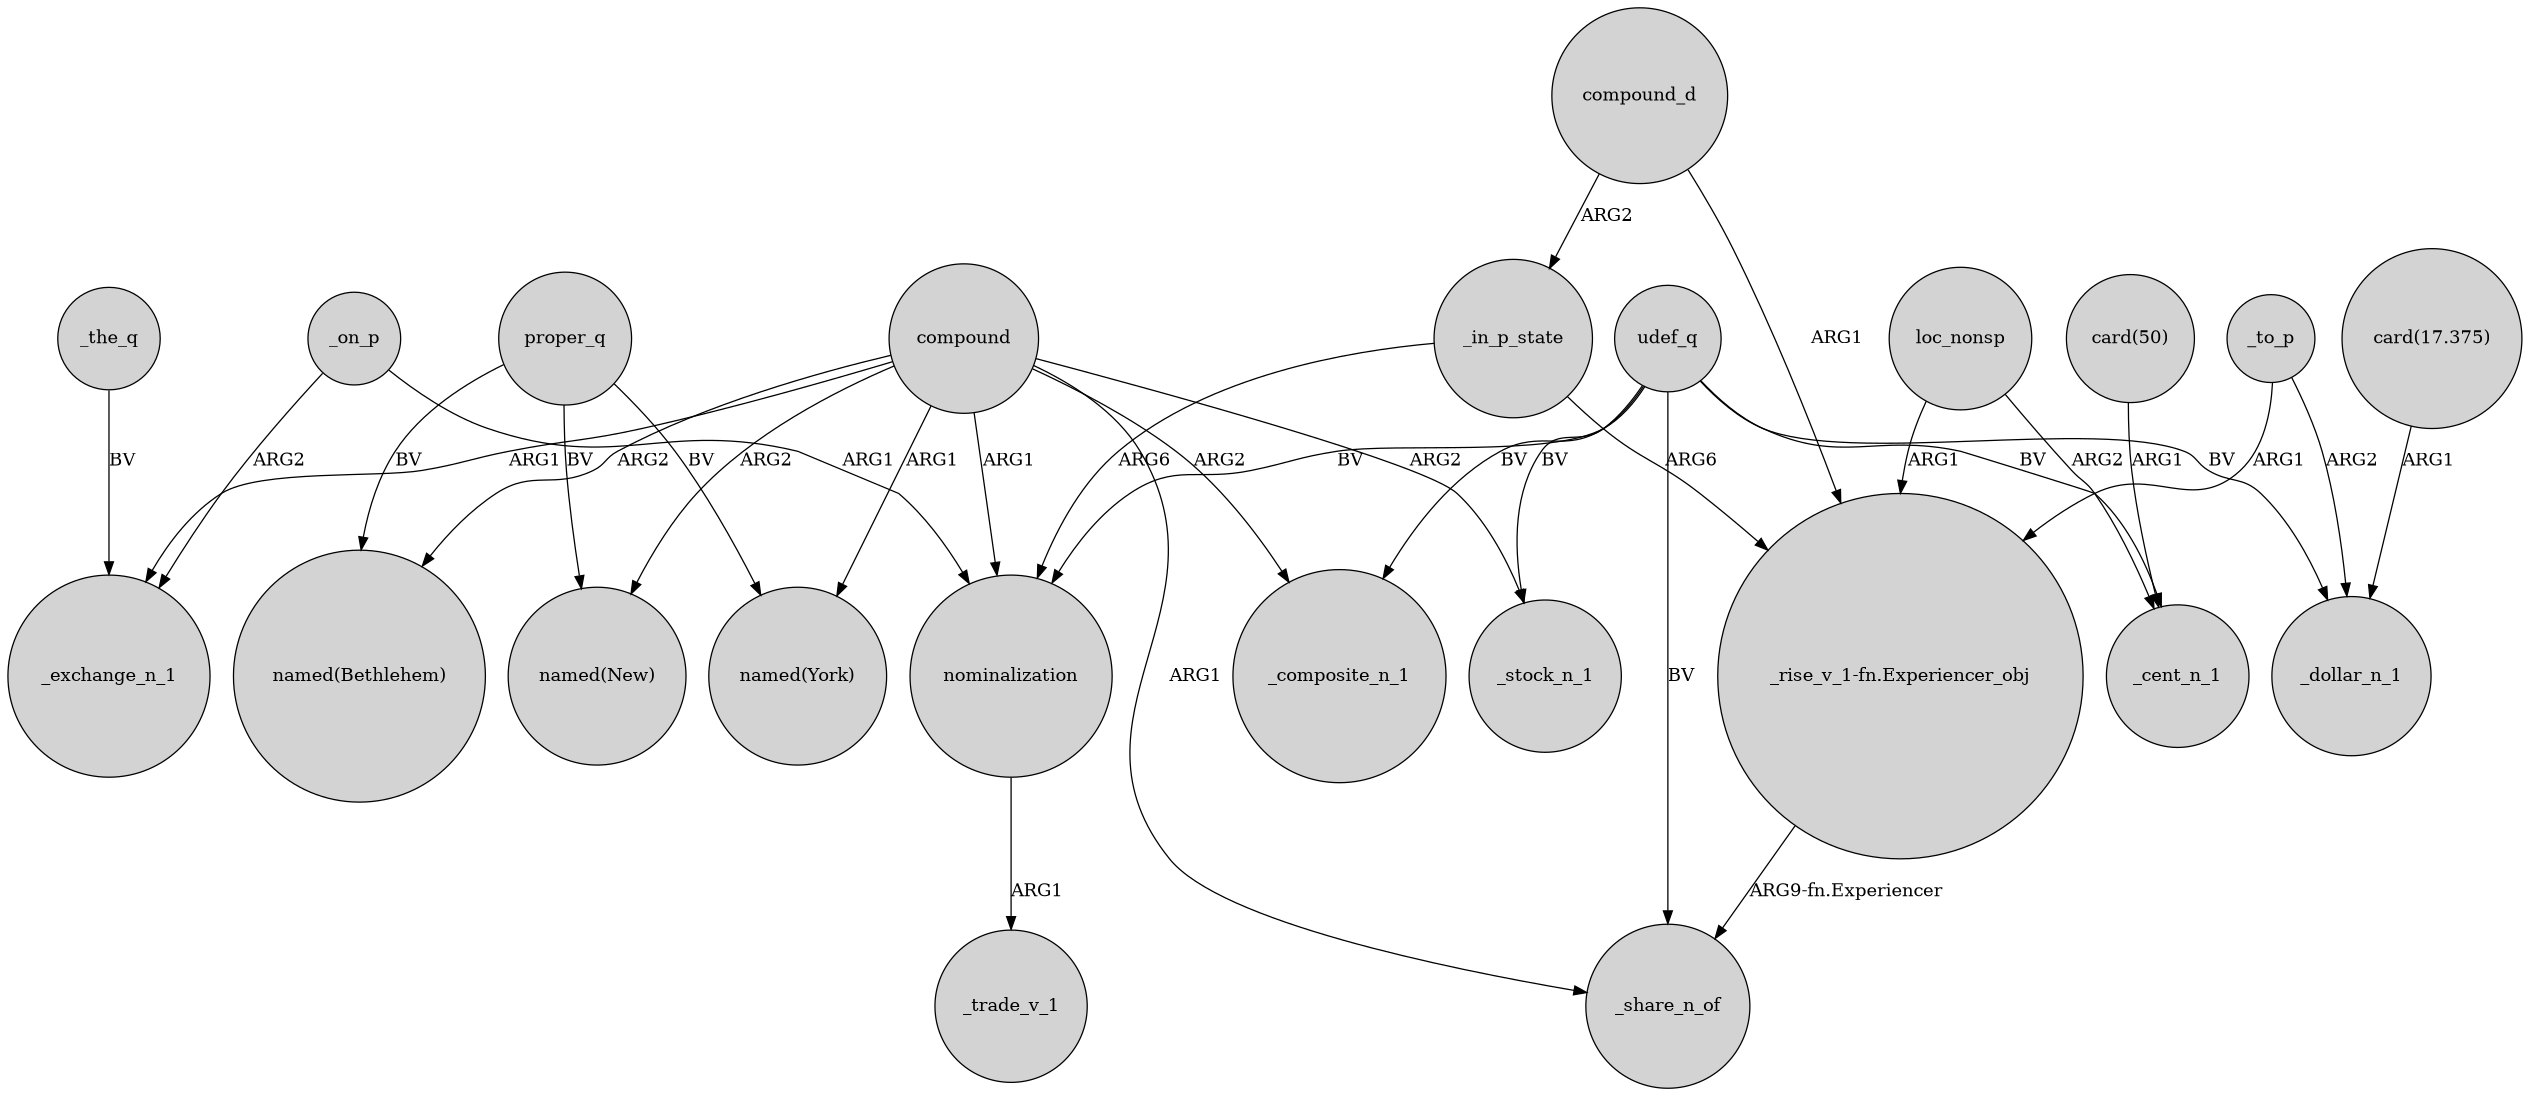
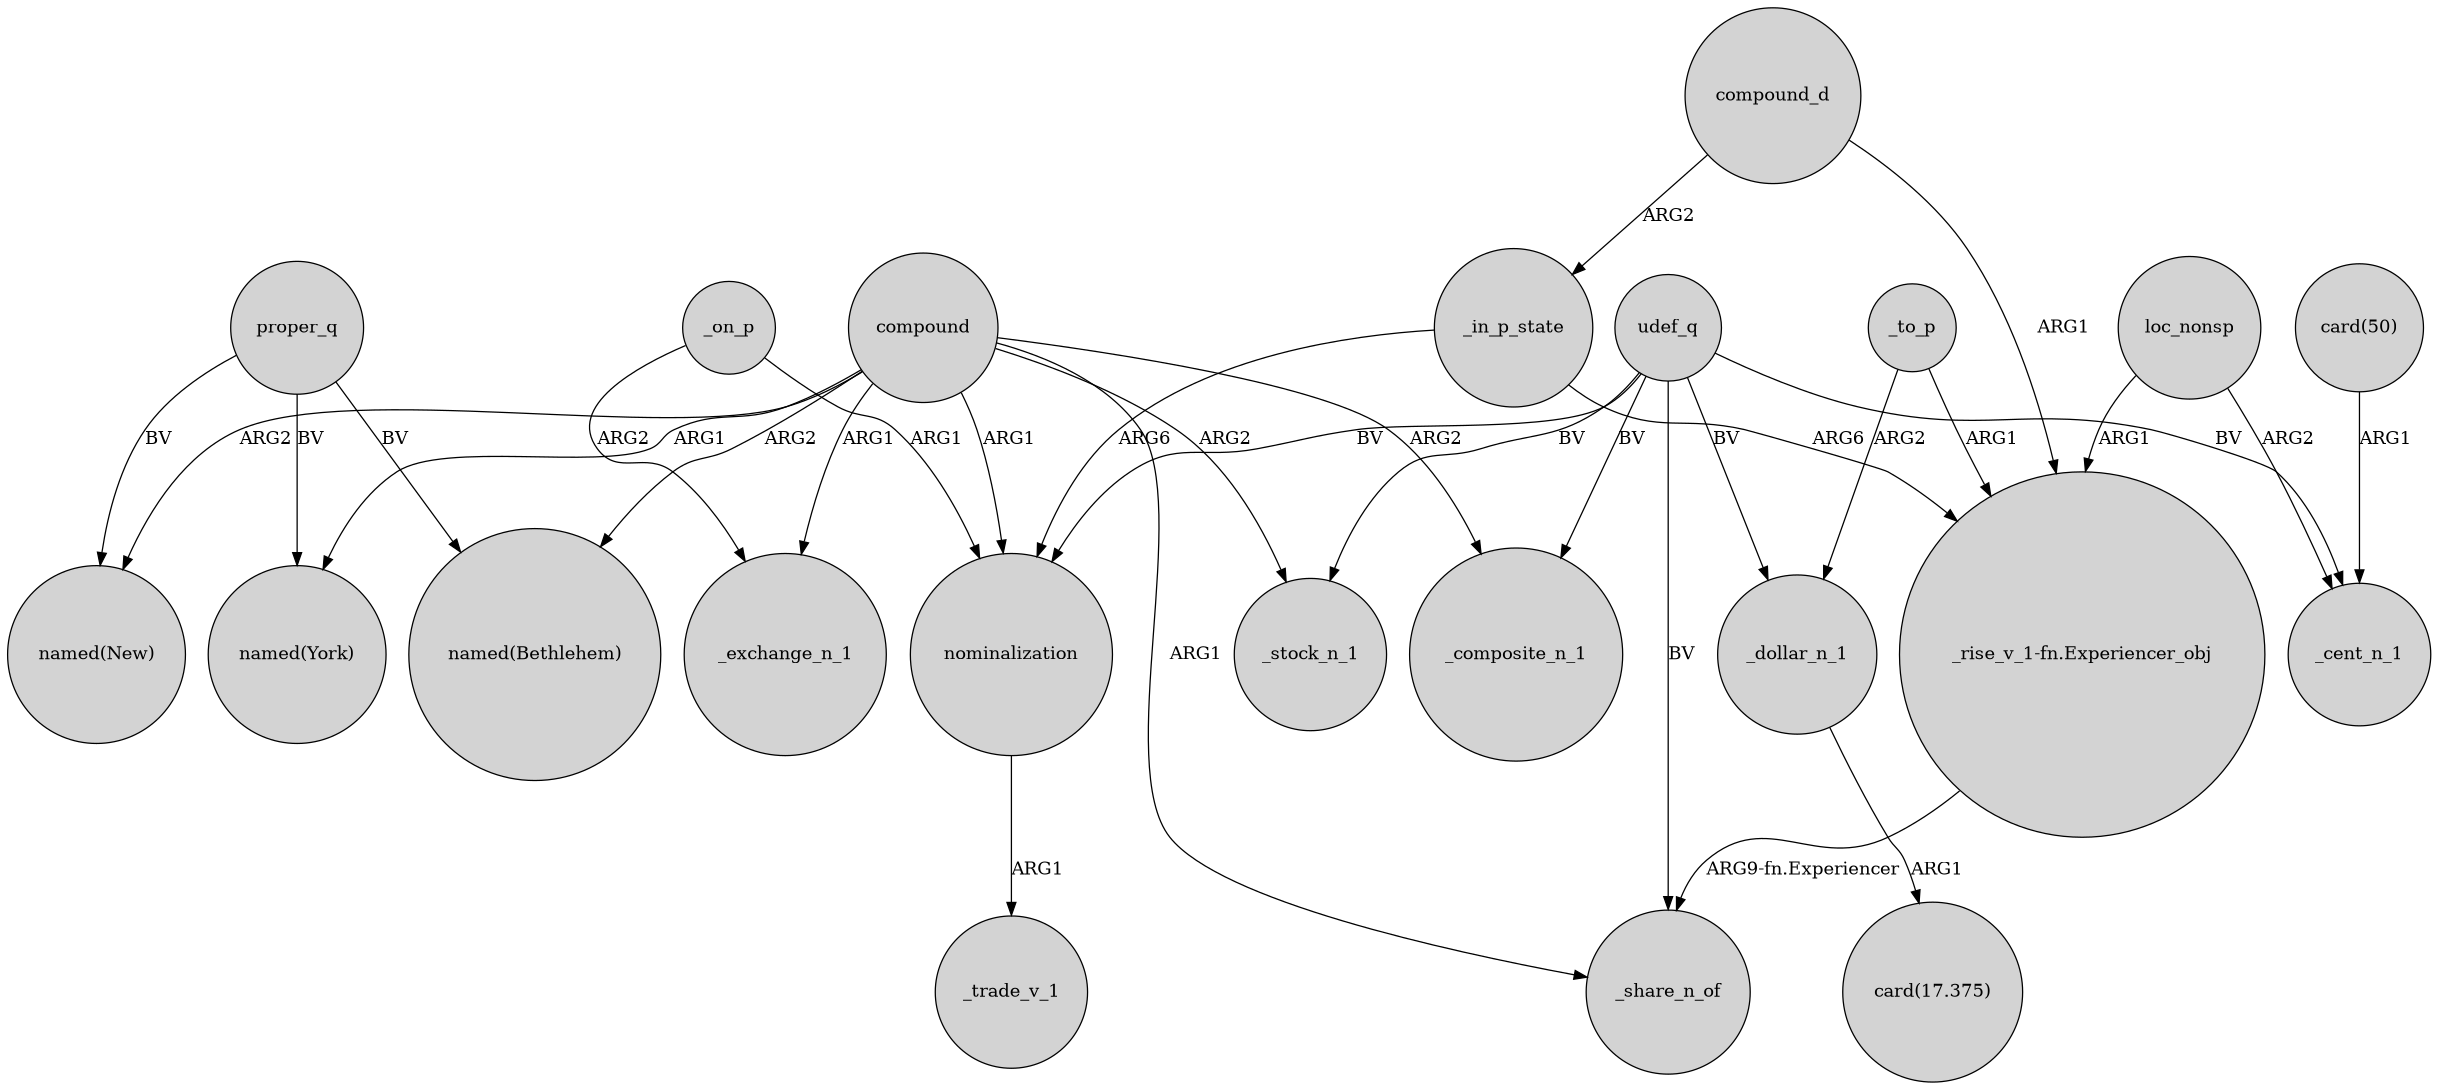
node "_the_q": removed
edge "card(17.375)" -> "_dollar_n_1": reversed
